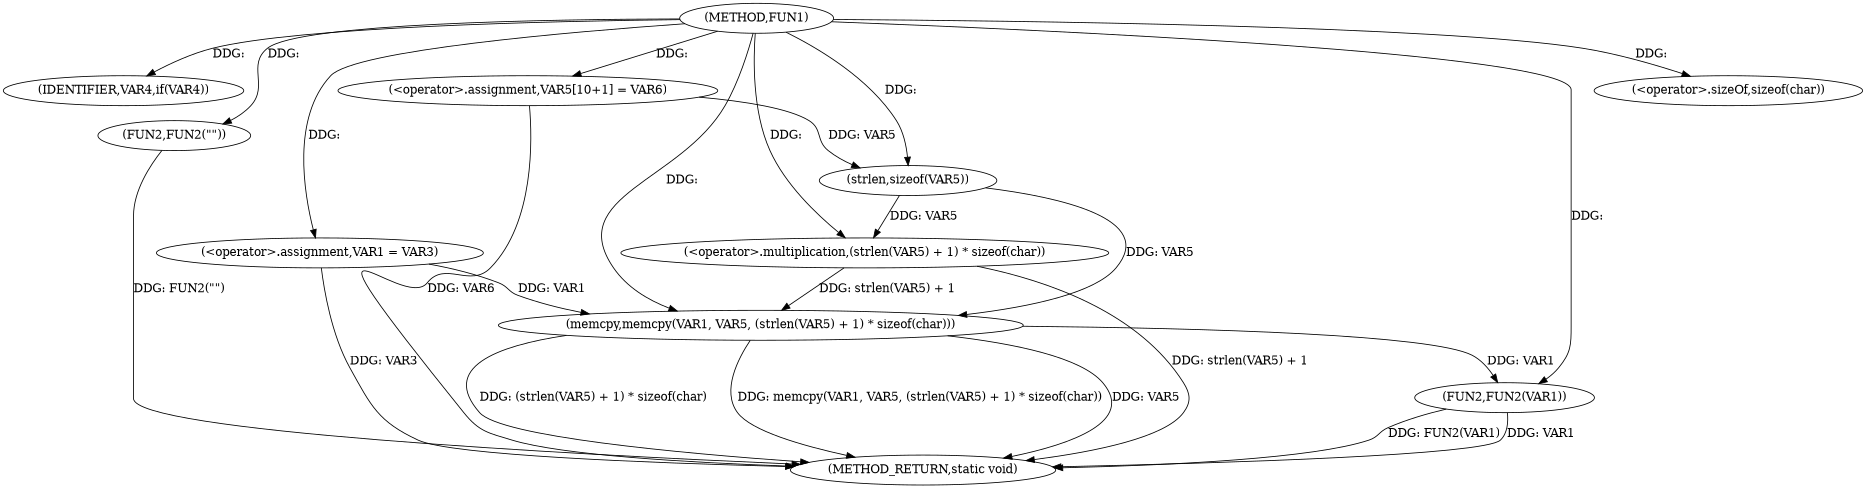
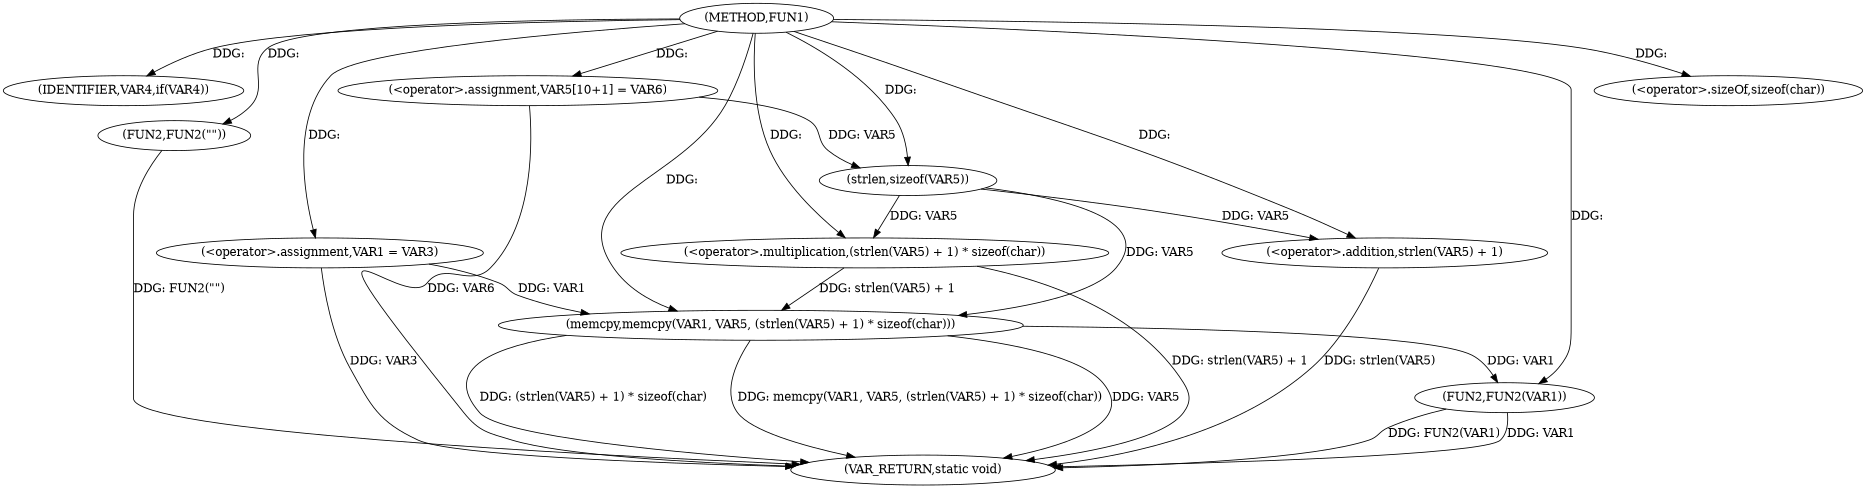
node "(<operator>.addition,strlen(VAR5) + 1)": added
node "(METHOD_RETURN,static void)": label "(METHOD_RETURN,static void)" -> "(VAR_RETURN,static void)"
